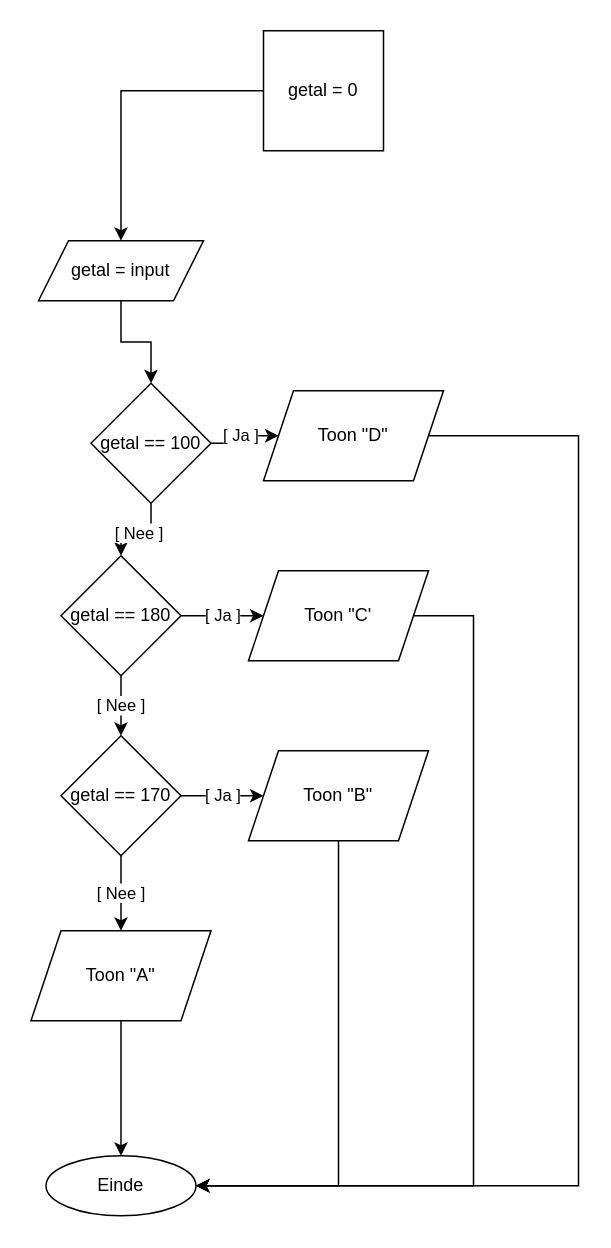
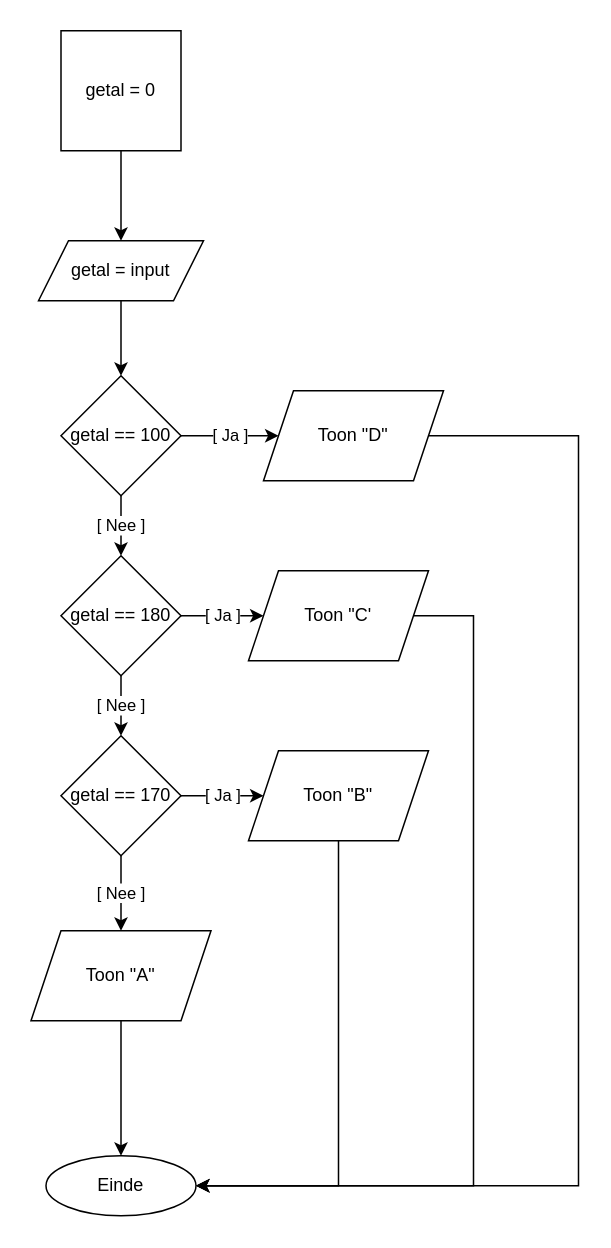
node "getal = 0": moved (323, 91) -> (121, 91)
node "getal == 100": moved (151, 443) -> (121, 436)
